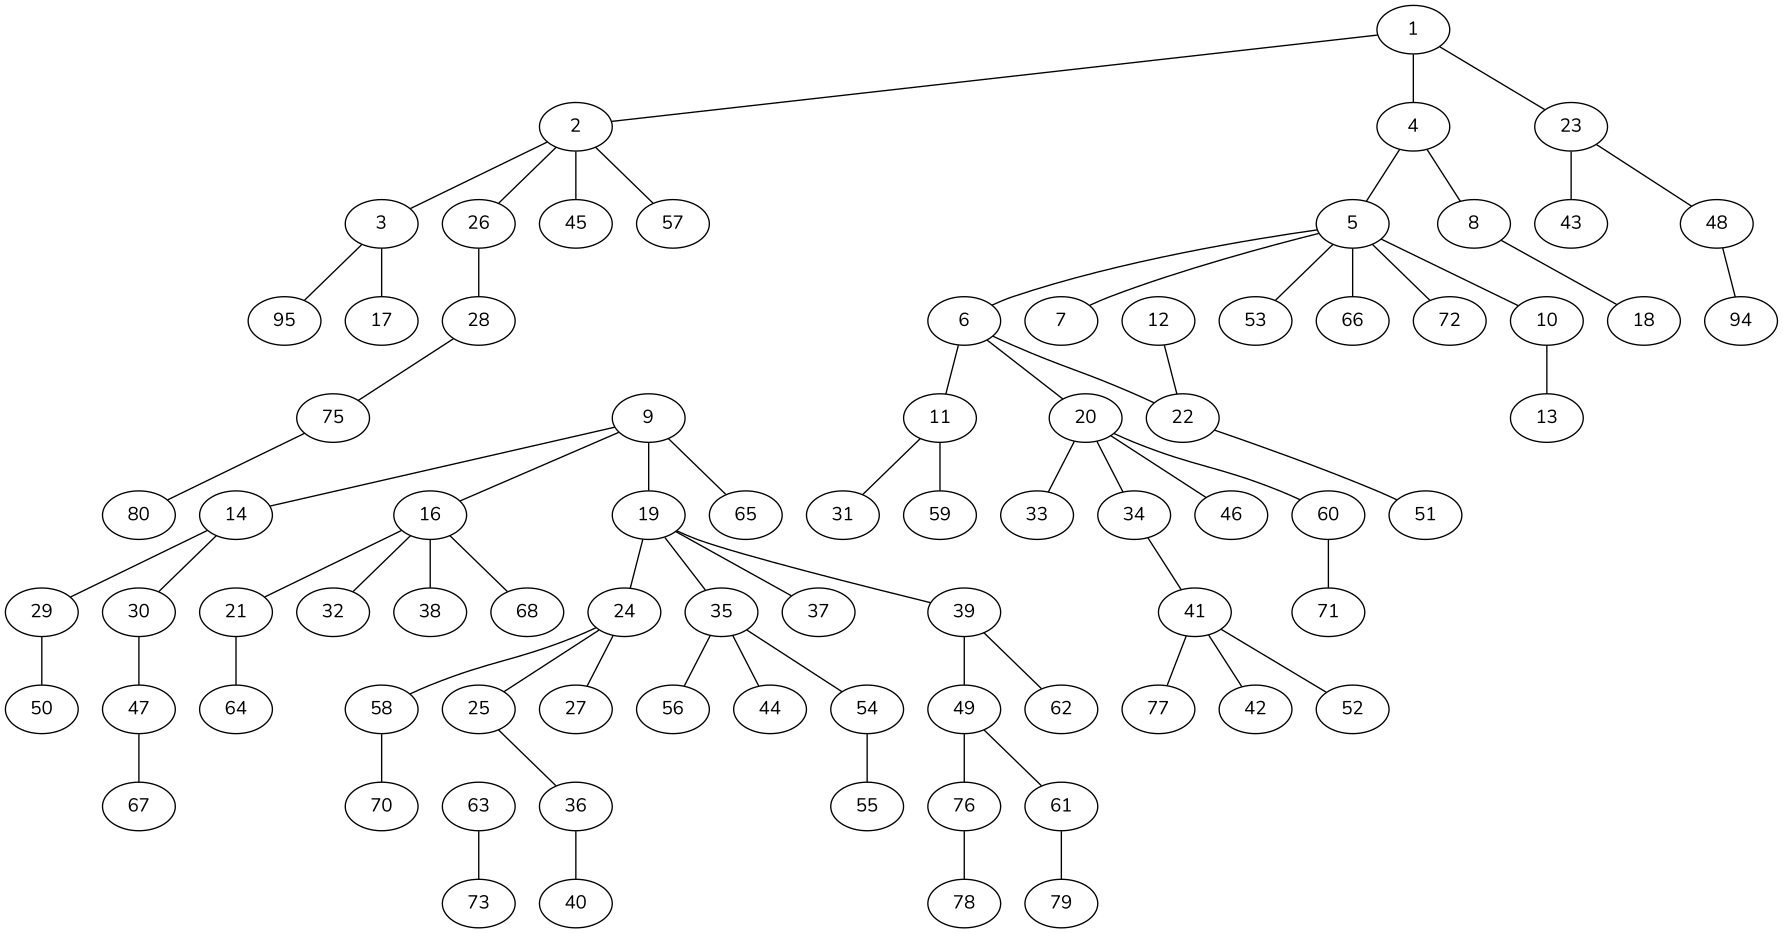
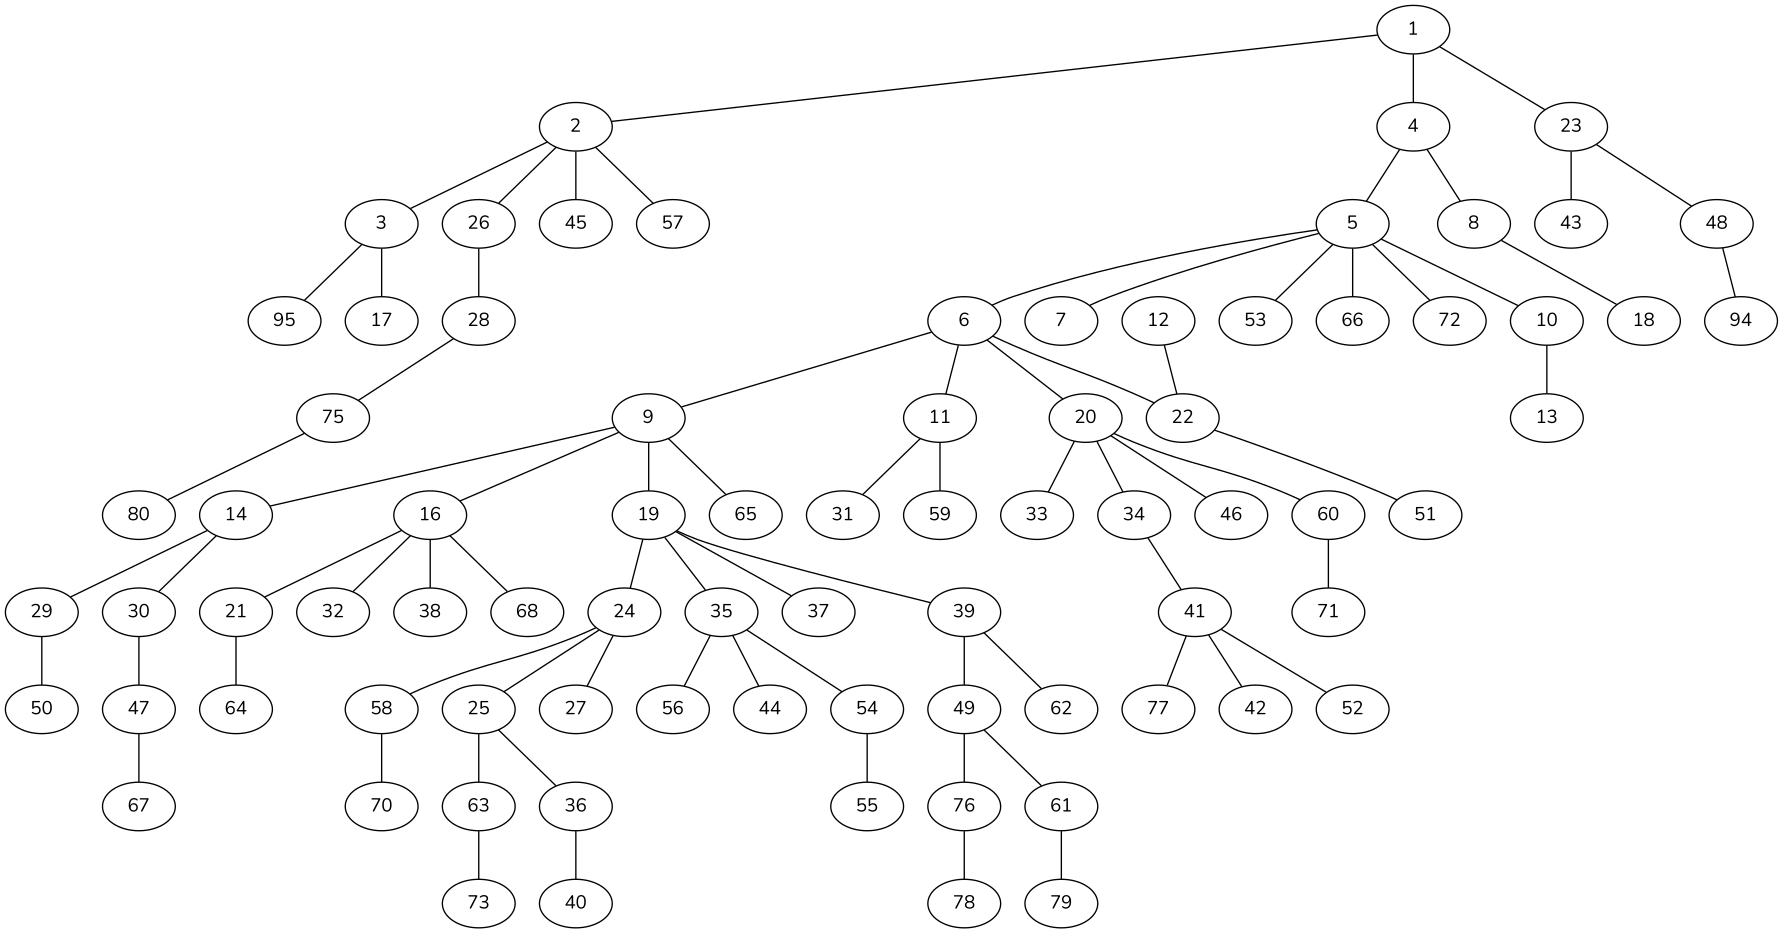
edge "6" -- "9": added
edge "25" -- "63": added
